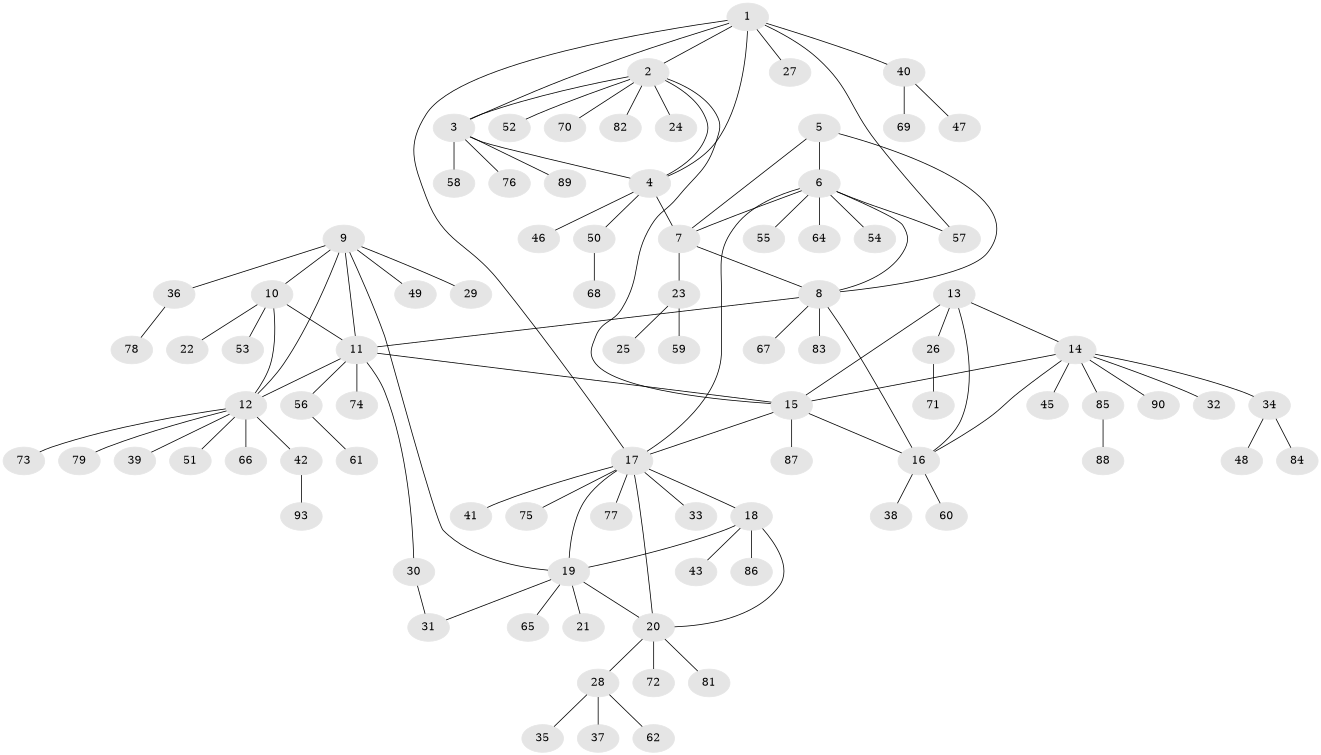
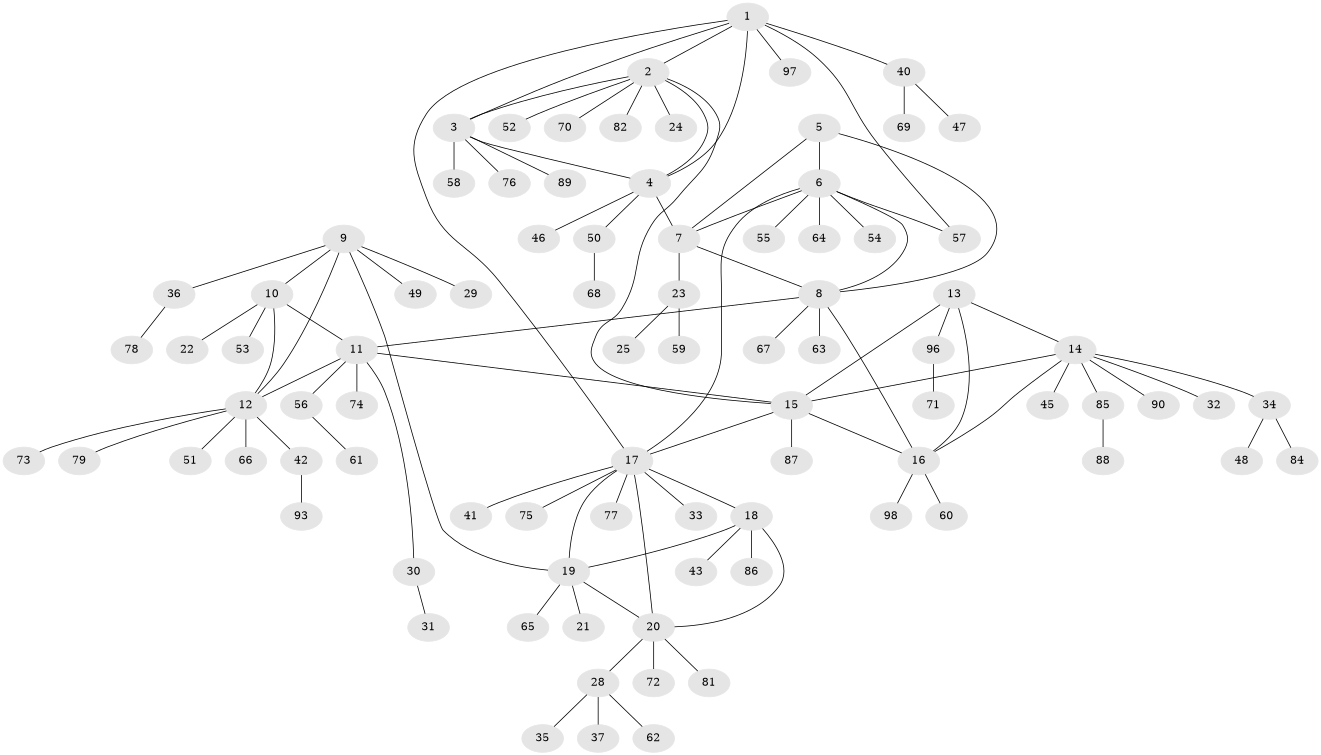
node "27": label "27" -> "97"
edge "9" -- "11": removed
node "83": label "83" -> "63"
node "26": label "26" -> "96"
node "39": removed
node "38": label "38" -> "98"
edge "19" -- "31": removed
